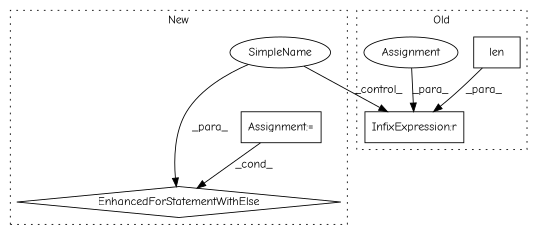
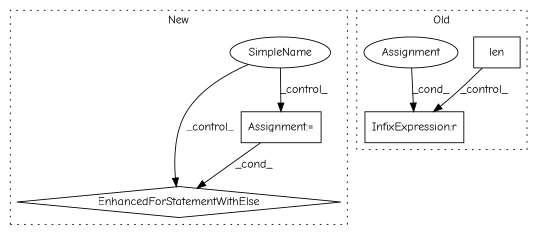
edge "SimpleName" -> "InfixExpression:r": now "SimpleName" -> "Assignment:="
edge "Assignment" -> "InfixExpression:r": label "_para_" -> "_cond_"
edge "len" -> "InfixExpression:r": label "_para_" -> "_control_"
edge "SimpleName" -> "EnhancedForStatementWithElse": label "_para_" -> "_control_"
